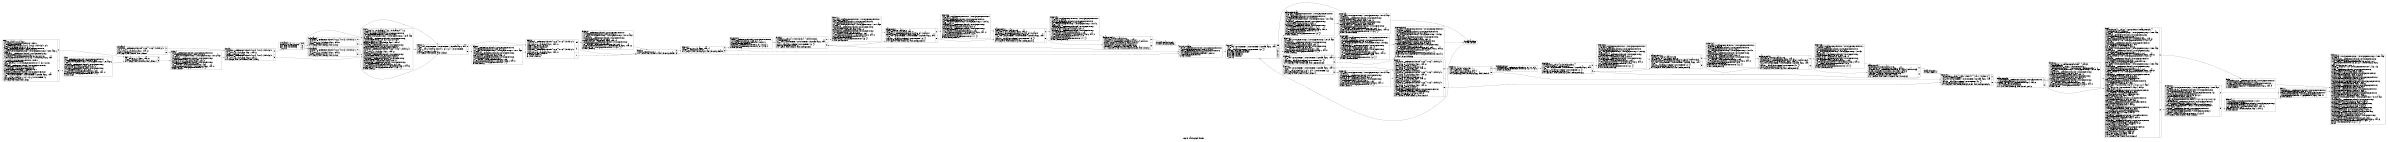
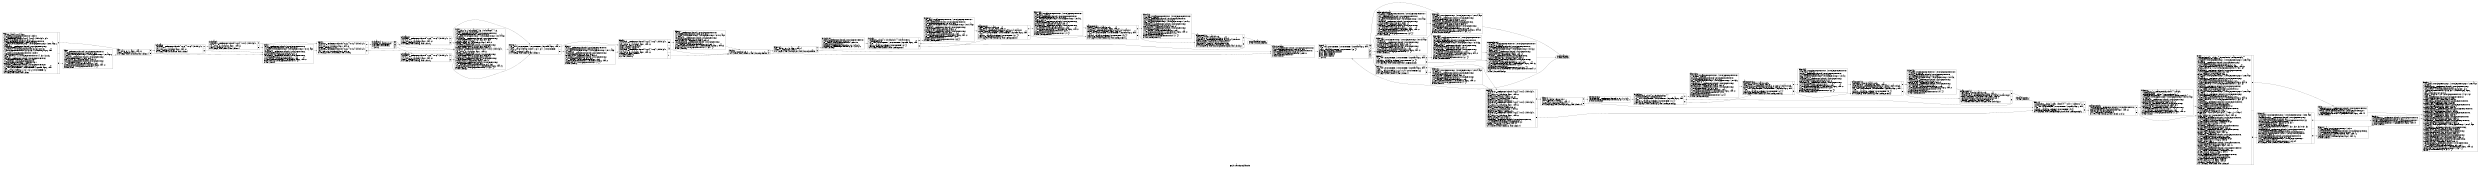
node "lor.lhs.false:": added
